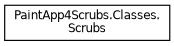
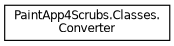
node "PaintApp4Scrubs.Classes. Scrubs": label "PaintApp4Scrubs.Classes. Scrubs" -> "PaintApp4Scrubs.Classes. Converter"
